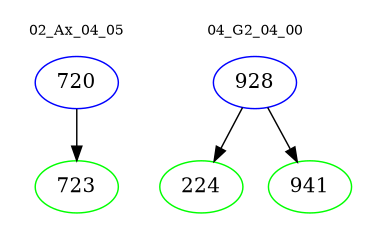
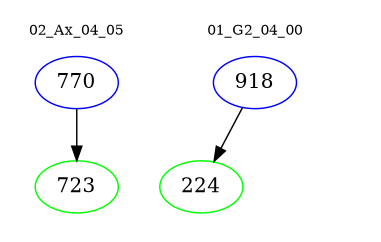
cluster "04_G2_04_00": label "04_G2_04_00" -> "01_G2_04_00"
node "720": label "720" -> "770"
node "928": label "928" -> "918"
node "941": removed
